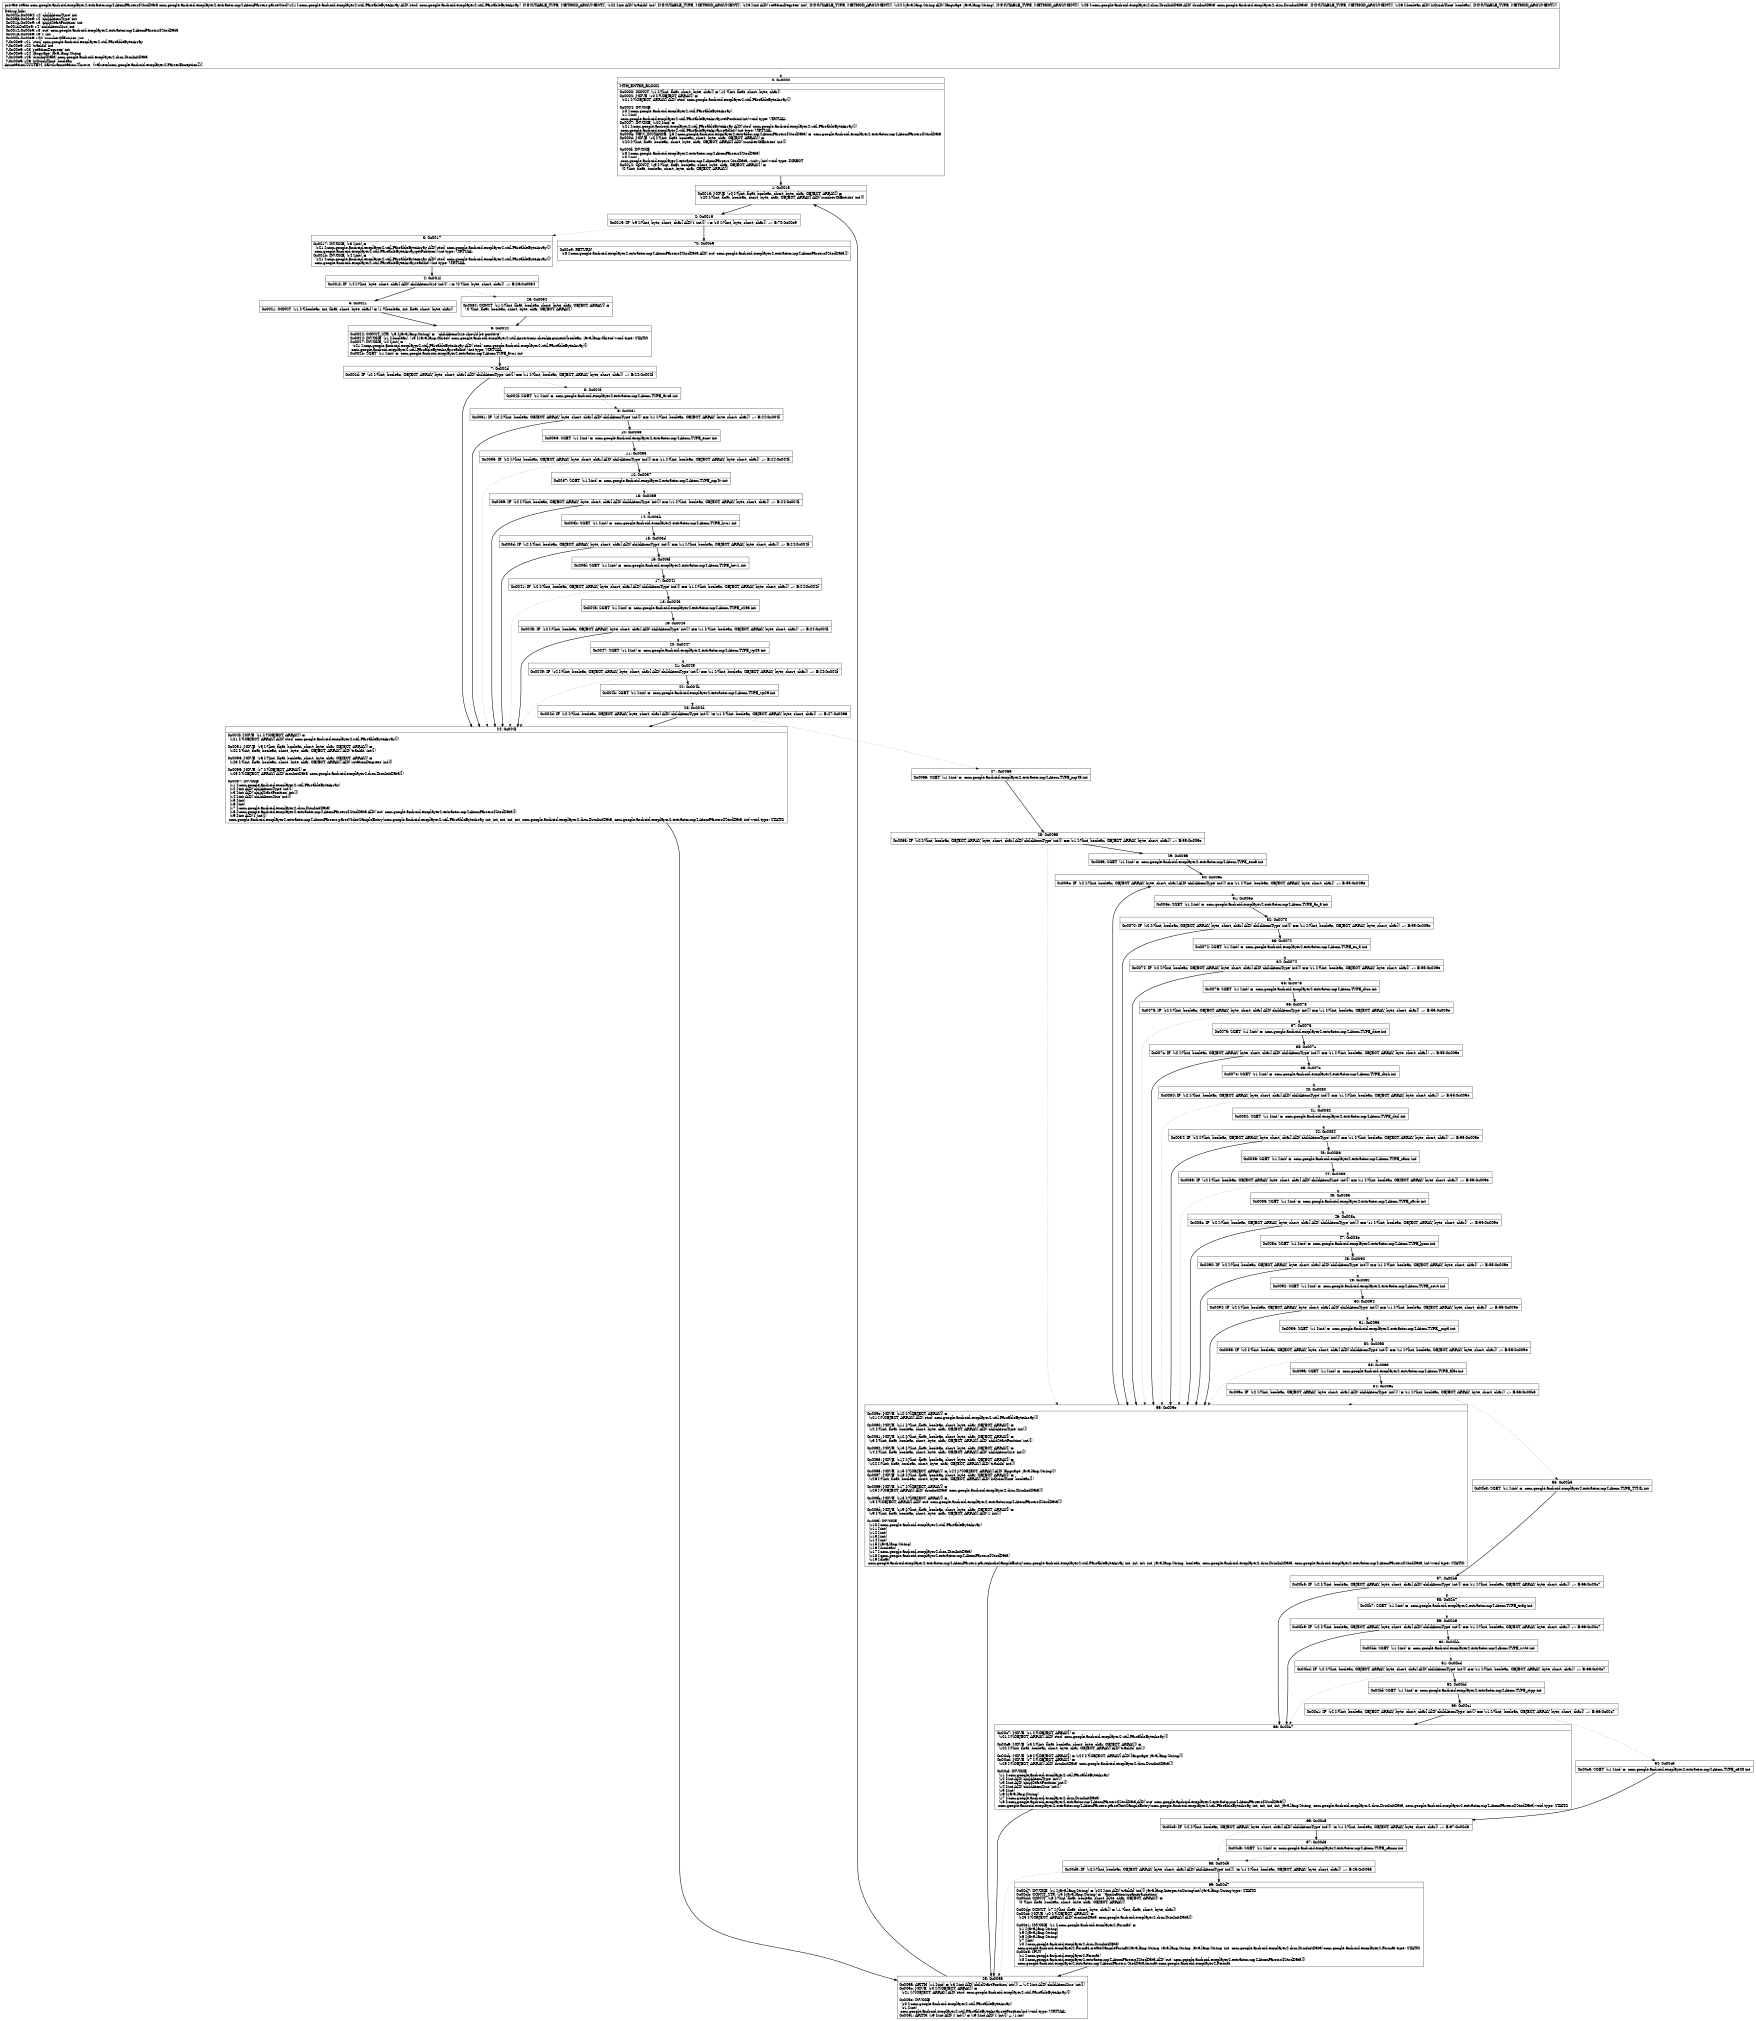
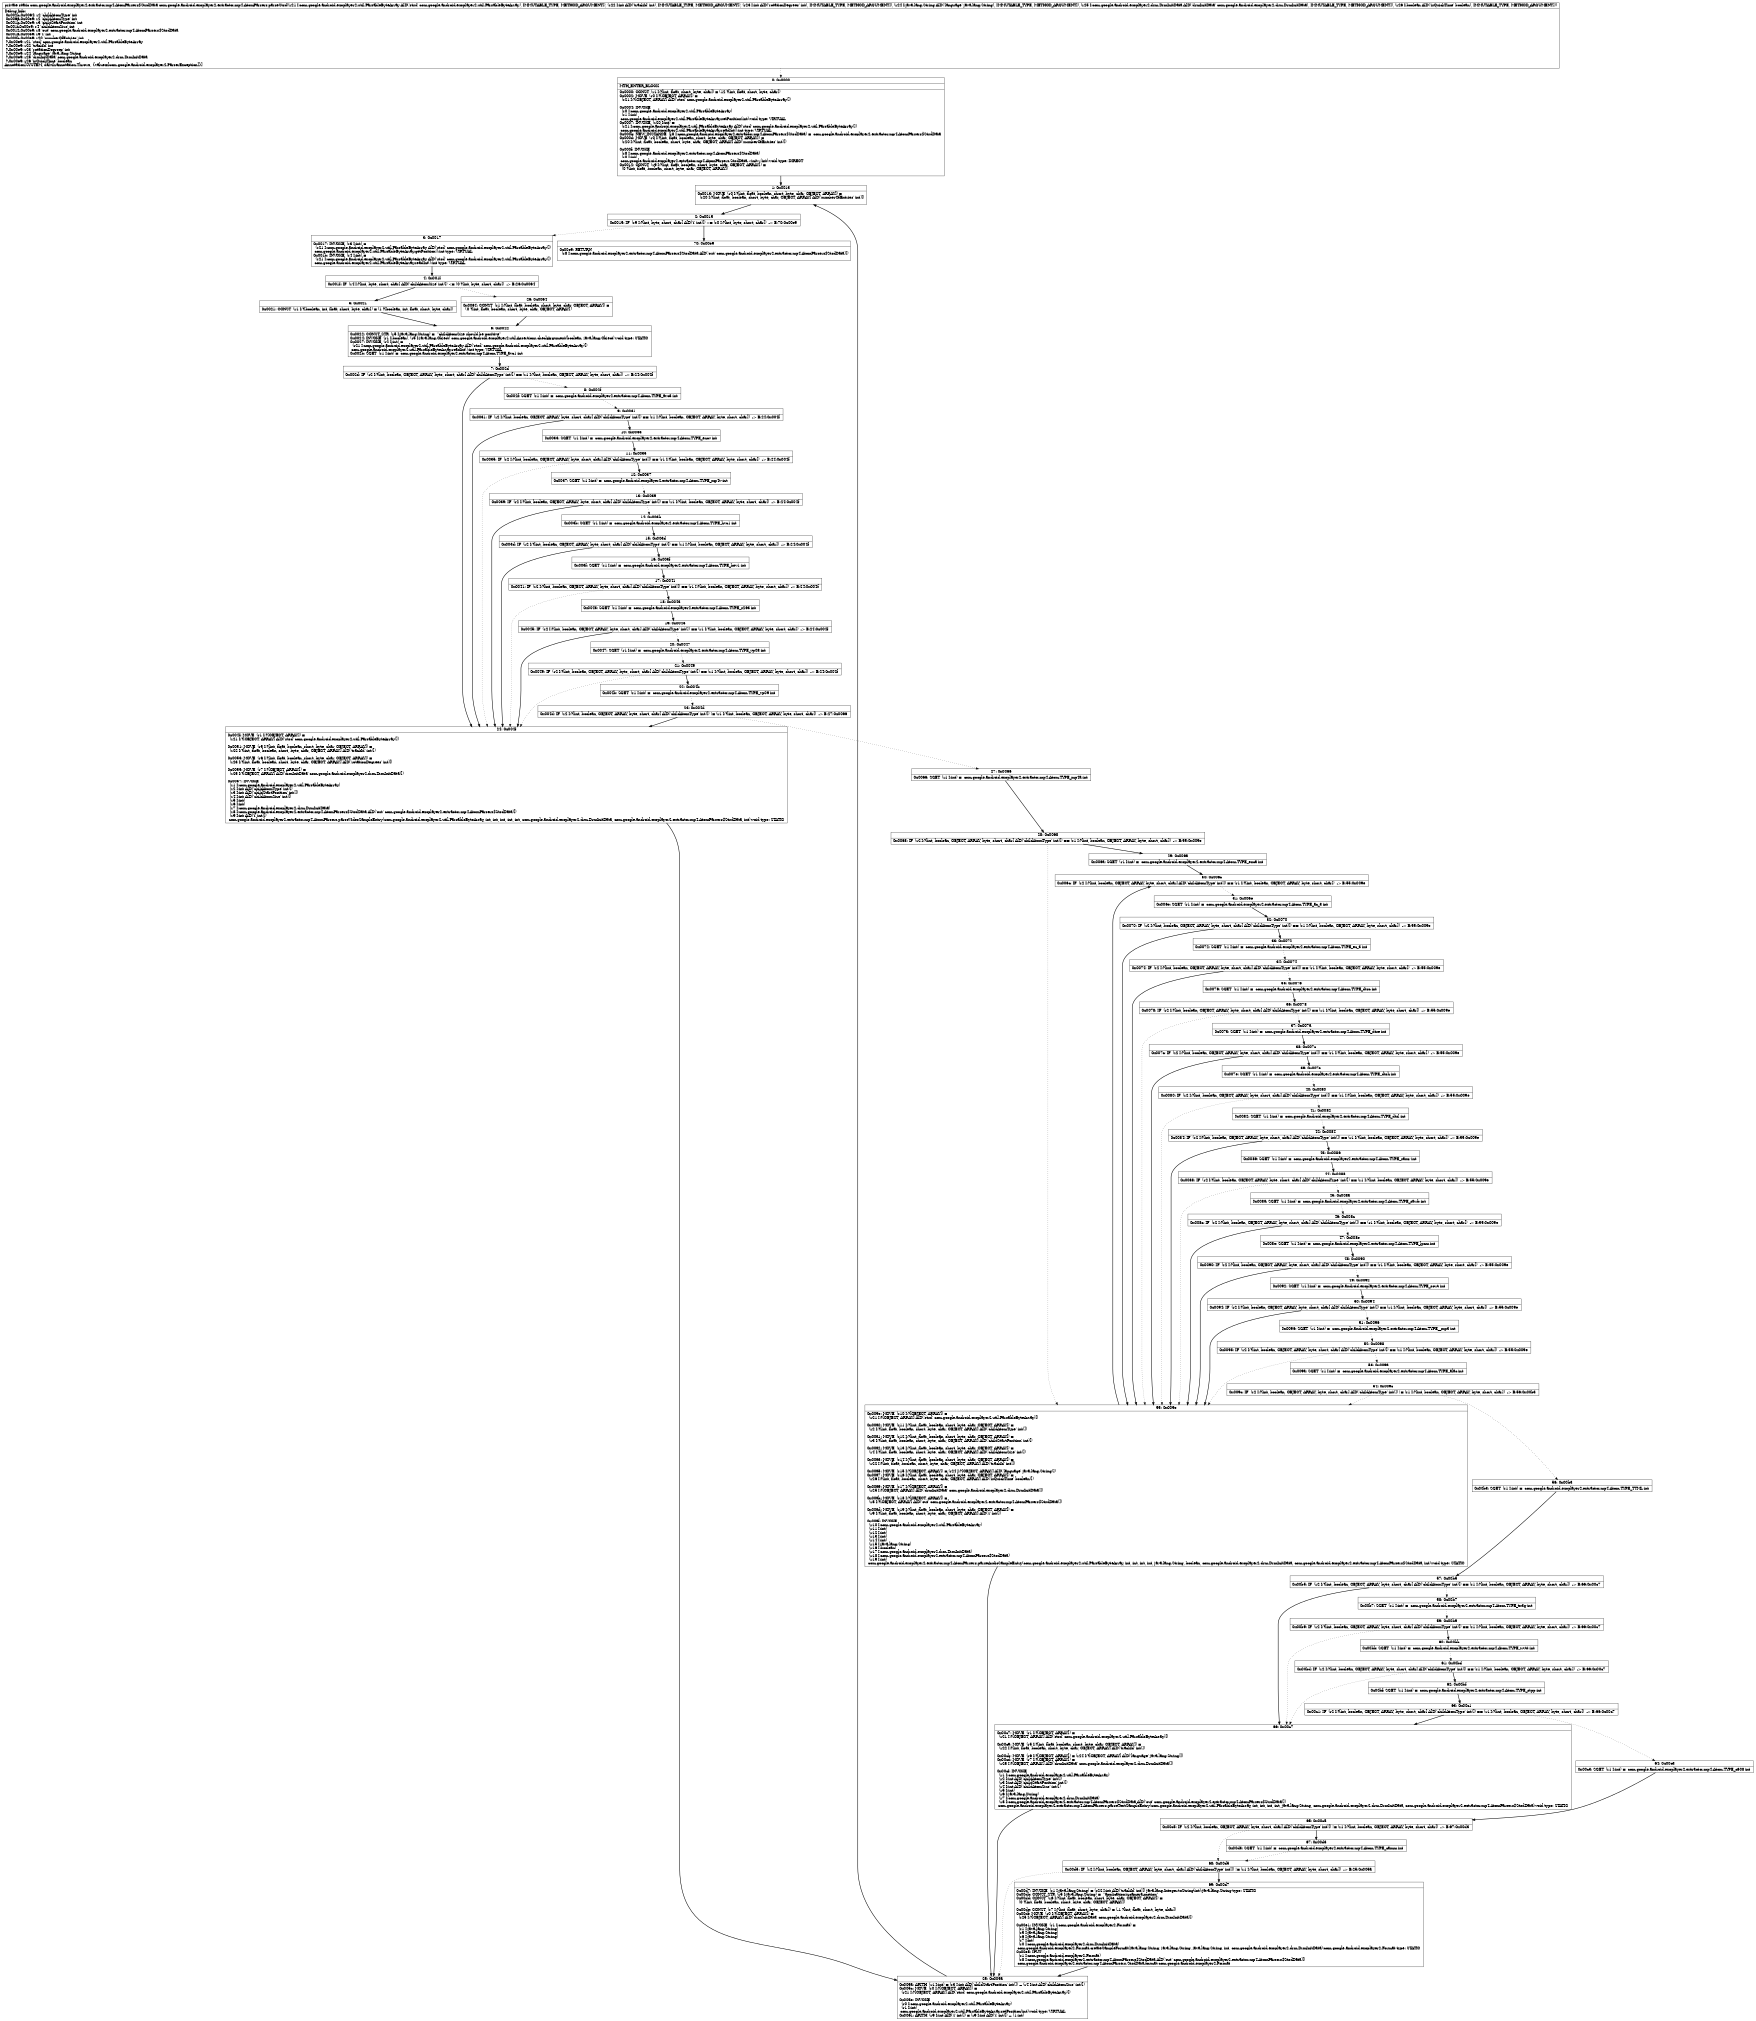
edge "53: 0x009a" -> "54: 0x009c": removed
node "55: 0x009e": text "(r19 I:float)" -> "(r19 I:int)"
edge "59: 0x00b9" -> "66: 0x00c7": style bold -> dotted
